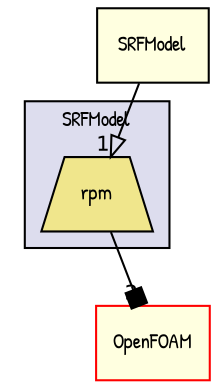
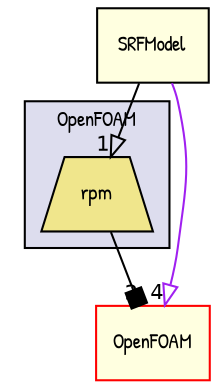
cluster "SRFModel": label "SRFModel" -> "OpenFOAM"
edge "SRFModel" -> "OpenFOAM": added
